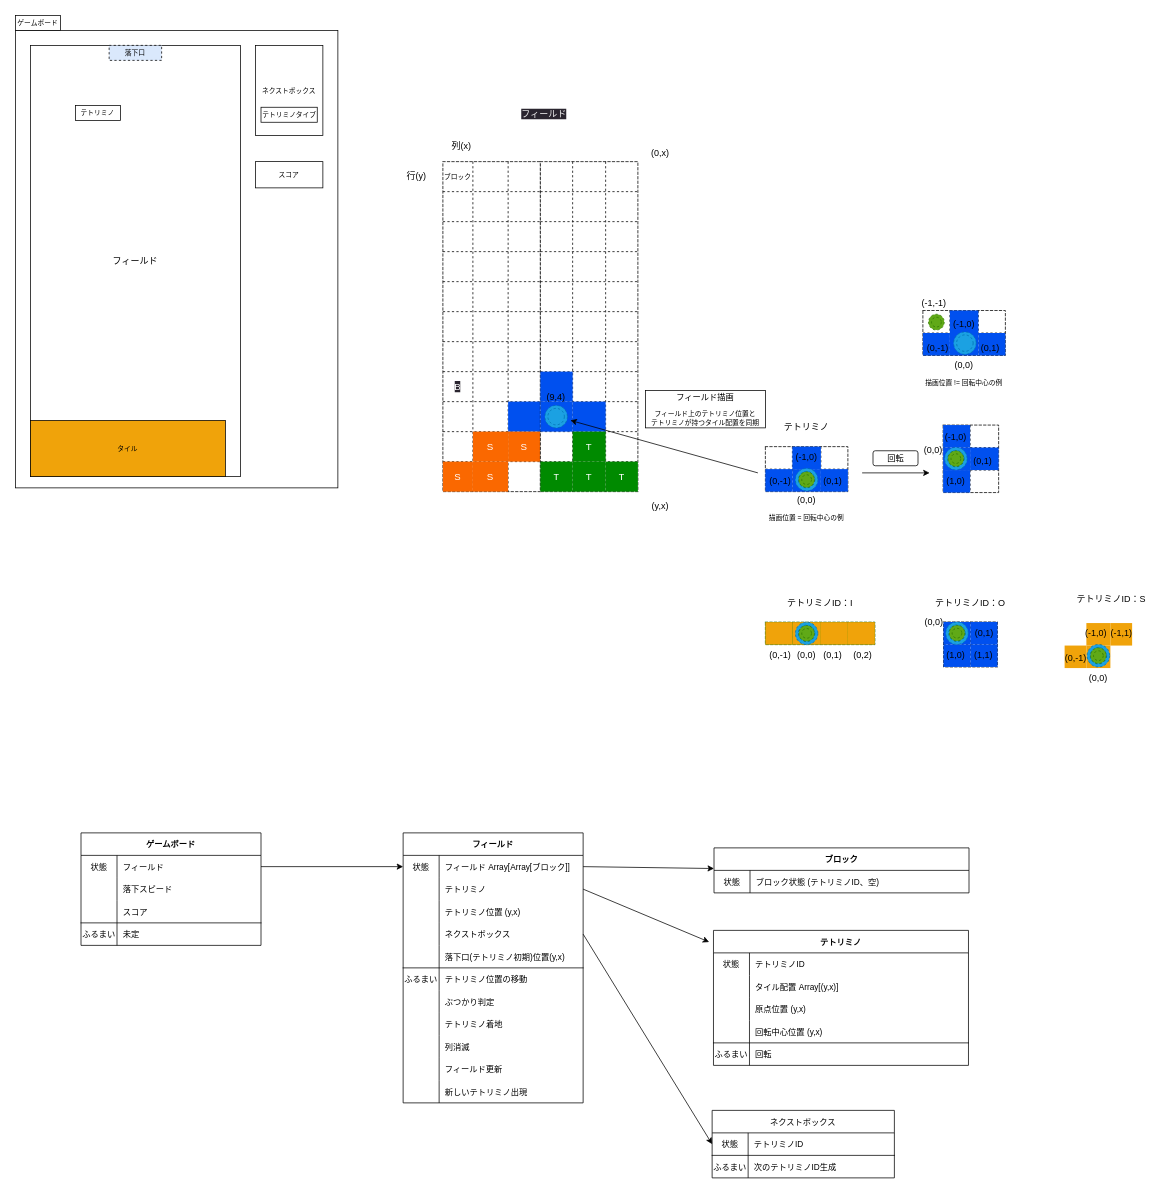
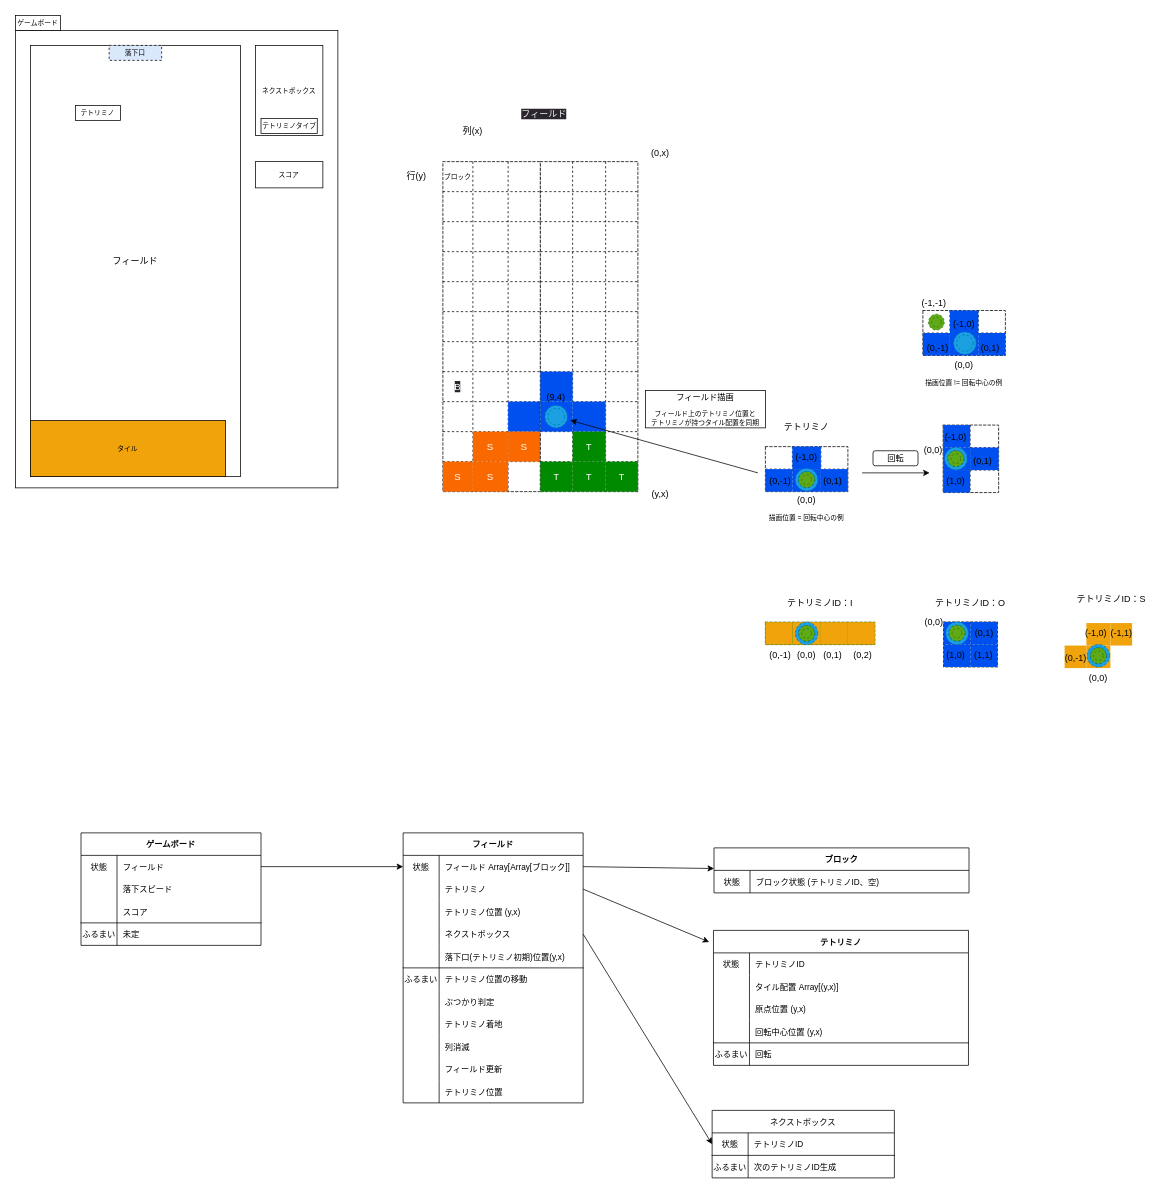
node "テトリミノタイプ": moved (289, 115) -> (289, 126)
node "列(x)": moved (462, 145) -> (473, 130)
node "(y,x)": moved (660, 505) -> (660, 494)
node "新しいテトリミノ出現": label "新しいテトリミノ出現" -> "テトリミノ位置"
